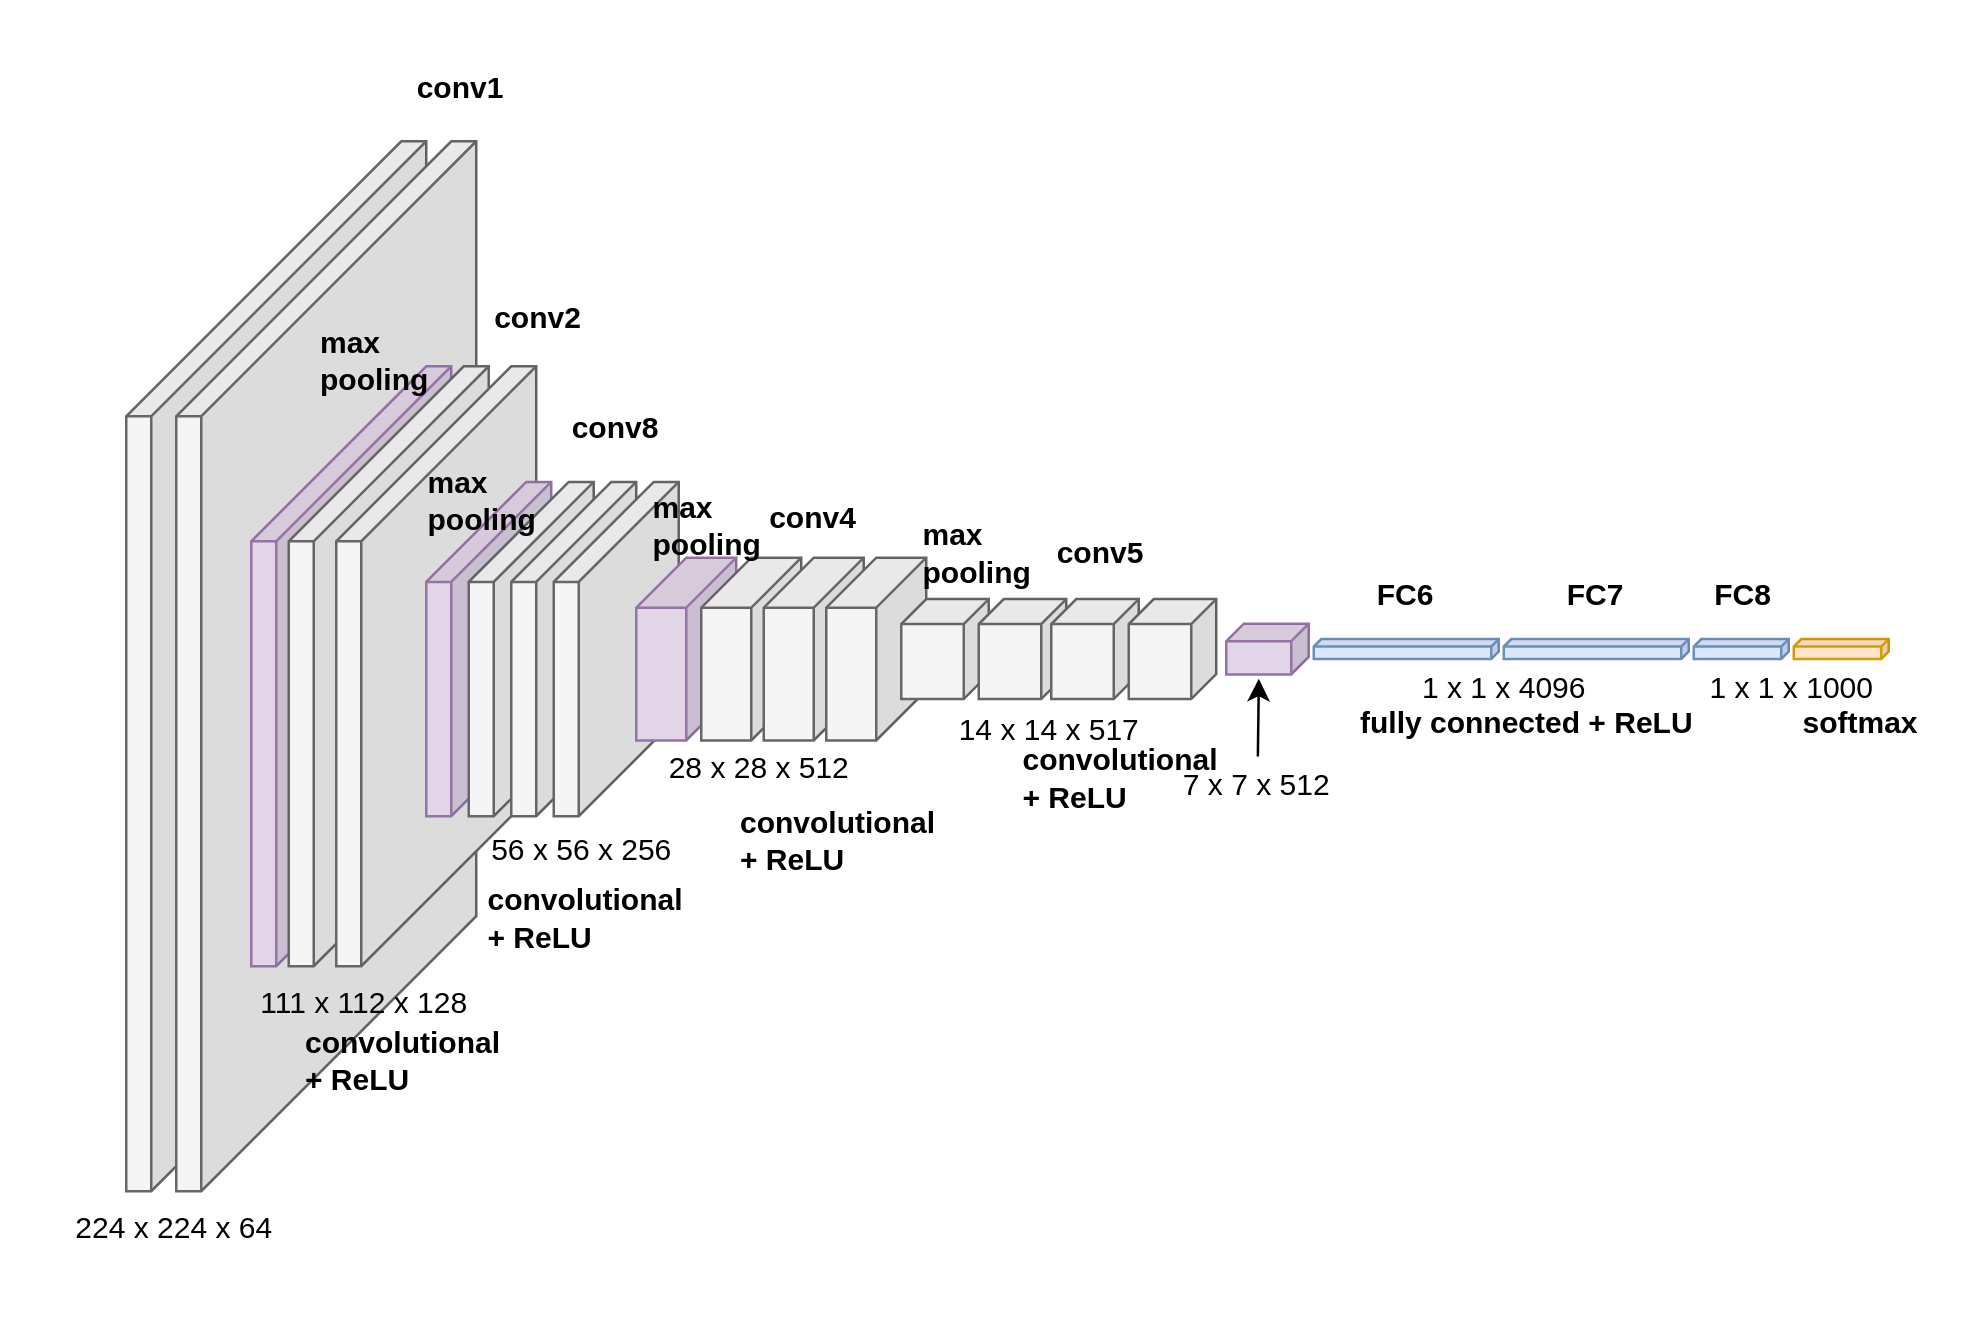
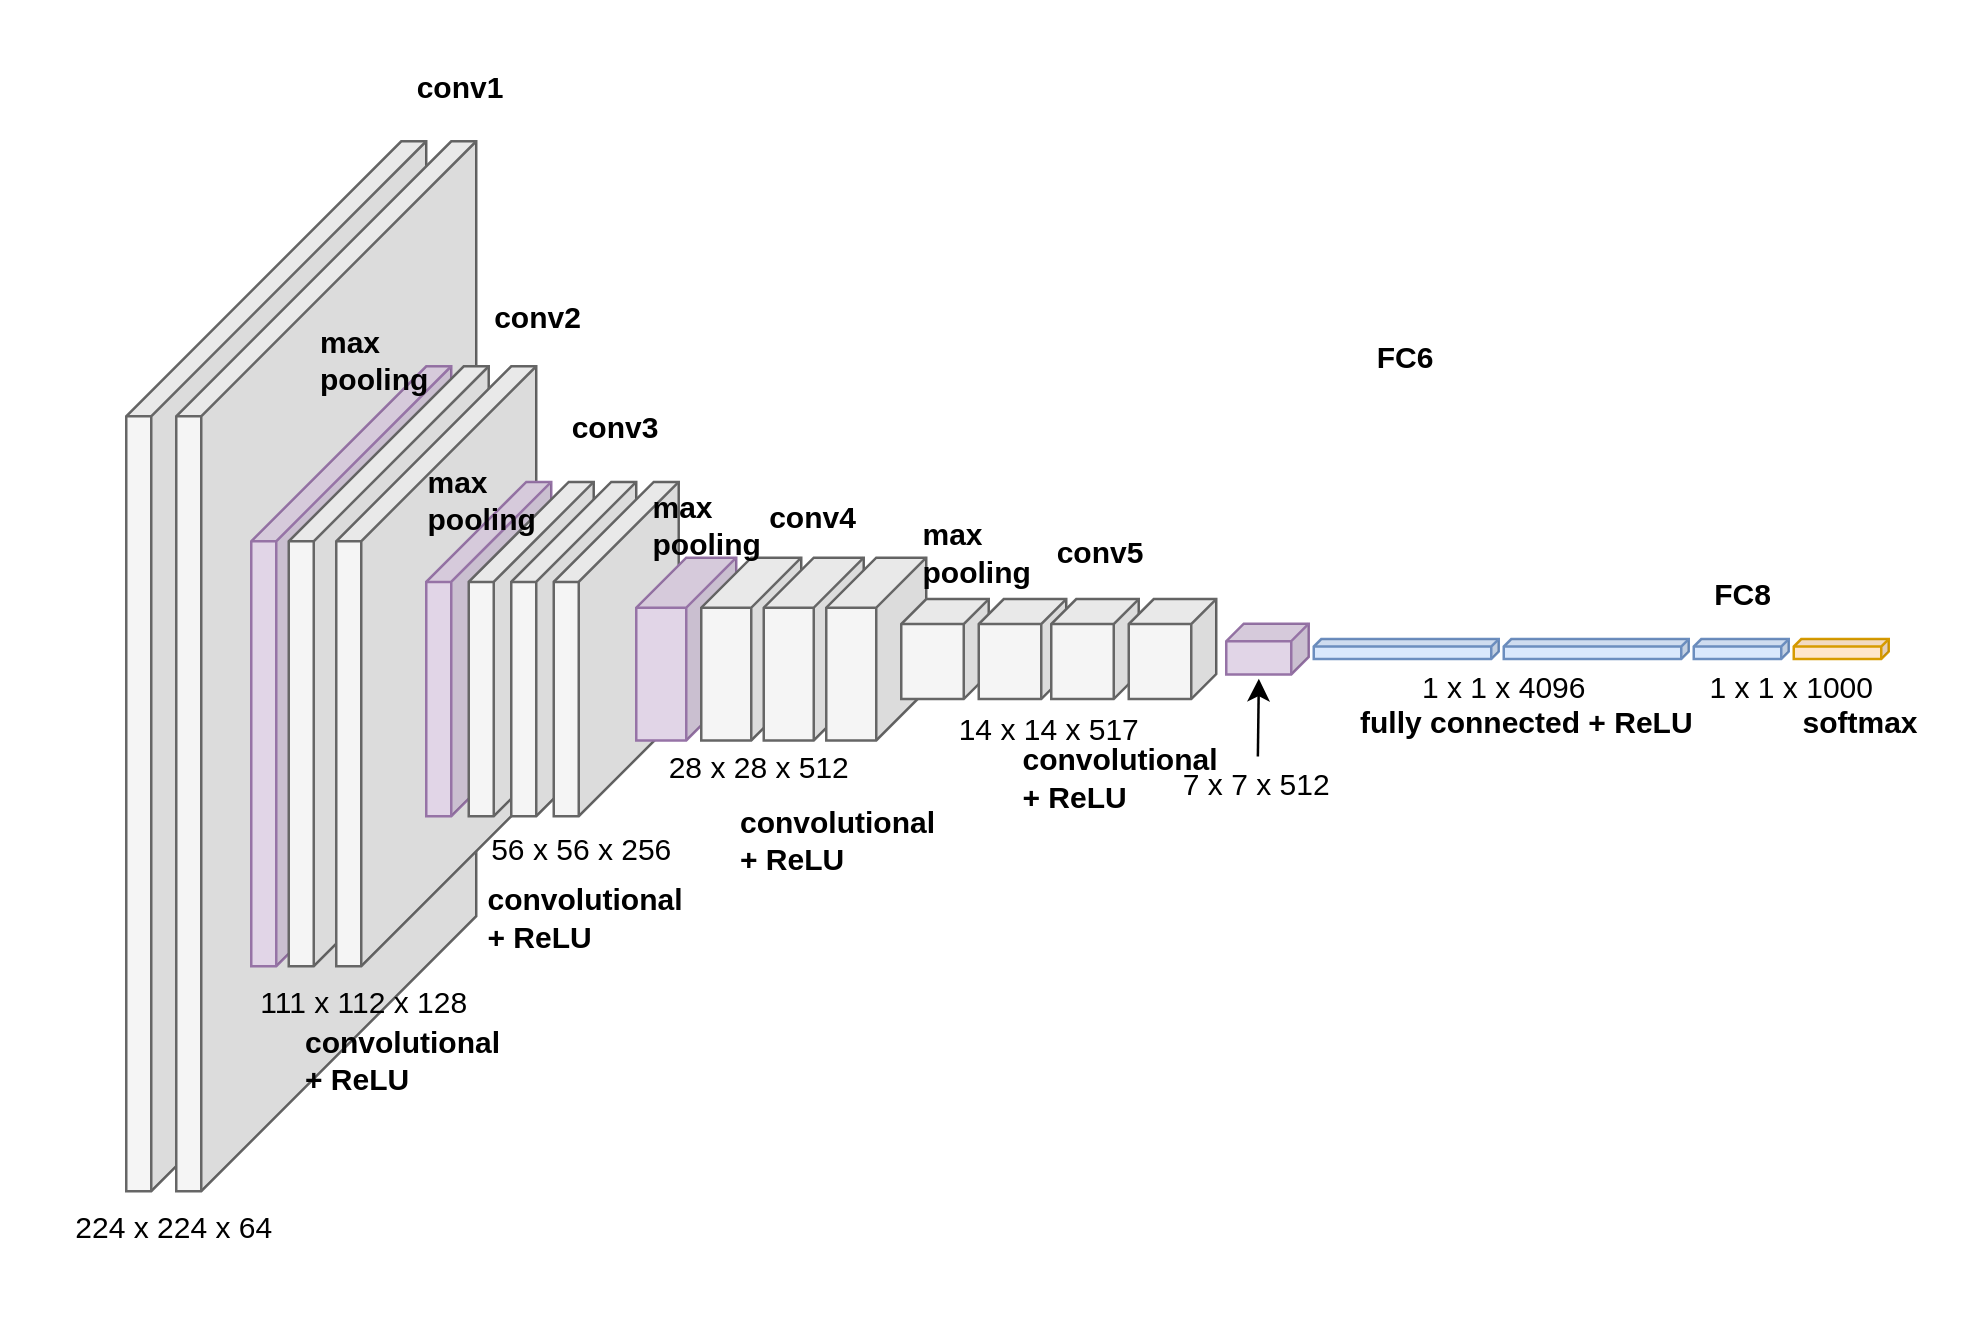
node "conv8": label "conv8" -> "conv3"
node "FC6": moved (1406, 595) -> (1406, 358)
node "FC7": removed
